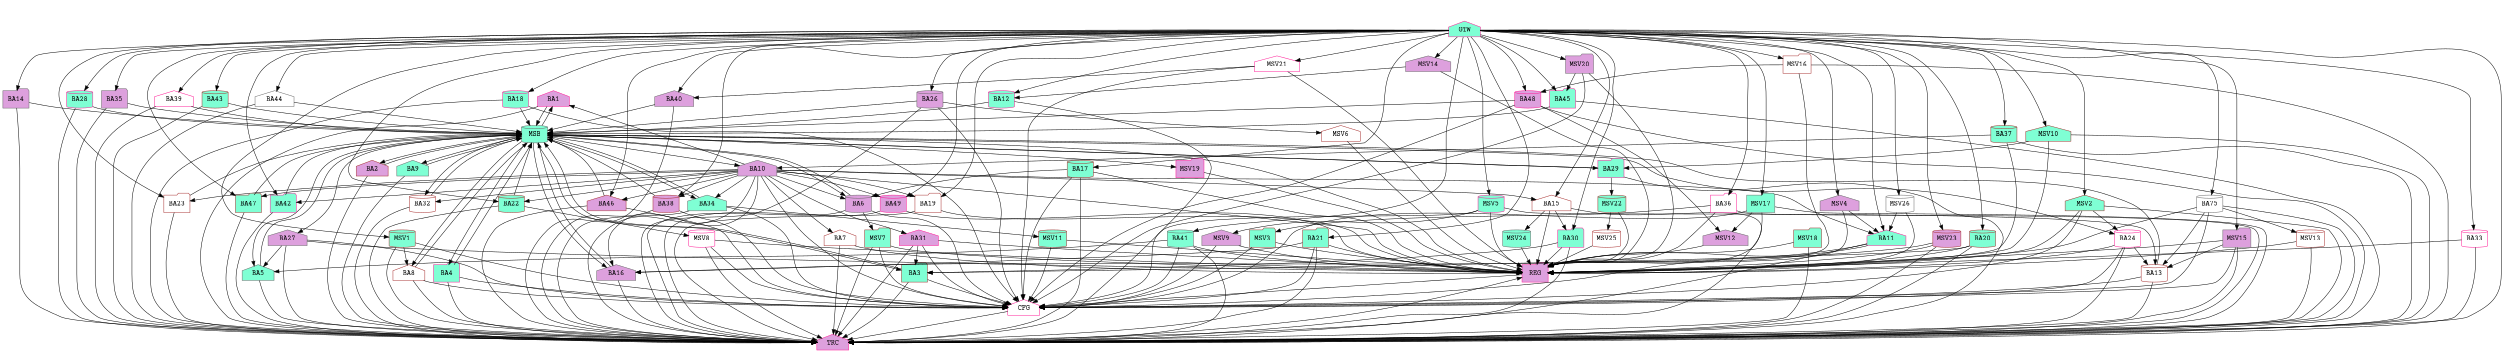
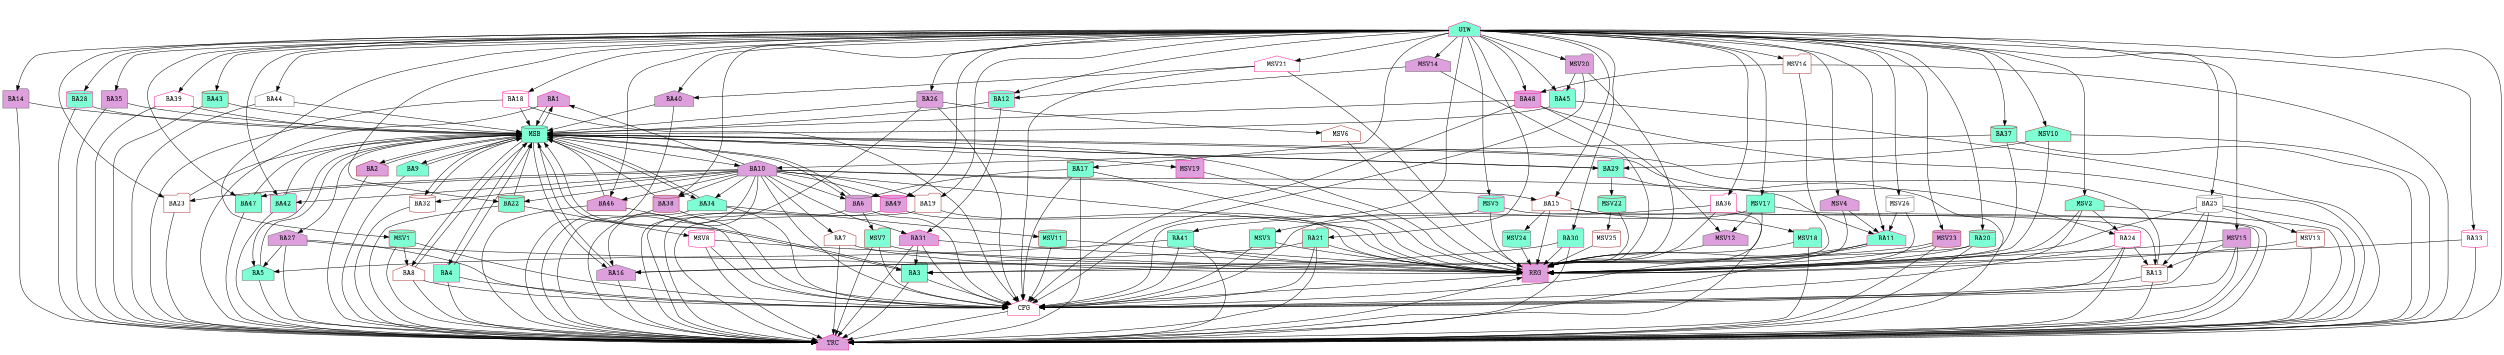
node "BA18": fillcolor aquamarine -> white
node "BA75": label "BA75" -> "BA25"
edge "BA15" -> "BA30": now "BA15" -> "MSV18"
node "MSV9": removed
edge "BA12" -> "TRC": now "BA12" -> "BA31"
